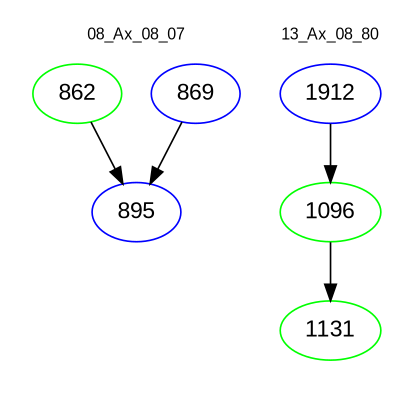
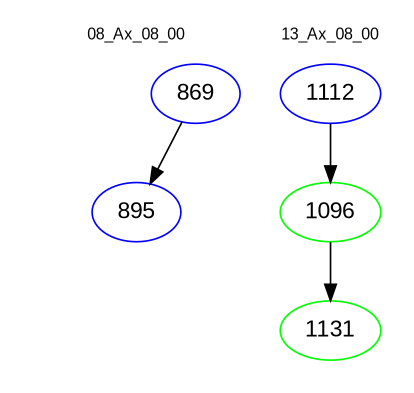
cluster "08_Ax_08_07": label "08_Ax_08_07" -> "08_Ax_08_00"
cluster "13_Ax_08_80": label "13_Ax_08_80" -> "13_Ax_08_00"
node "862": removed
node "1912": label "1912" -> "1112"
